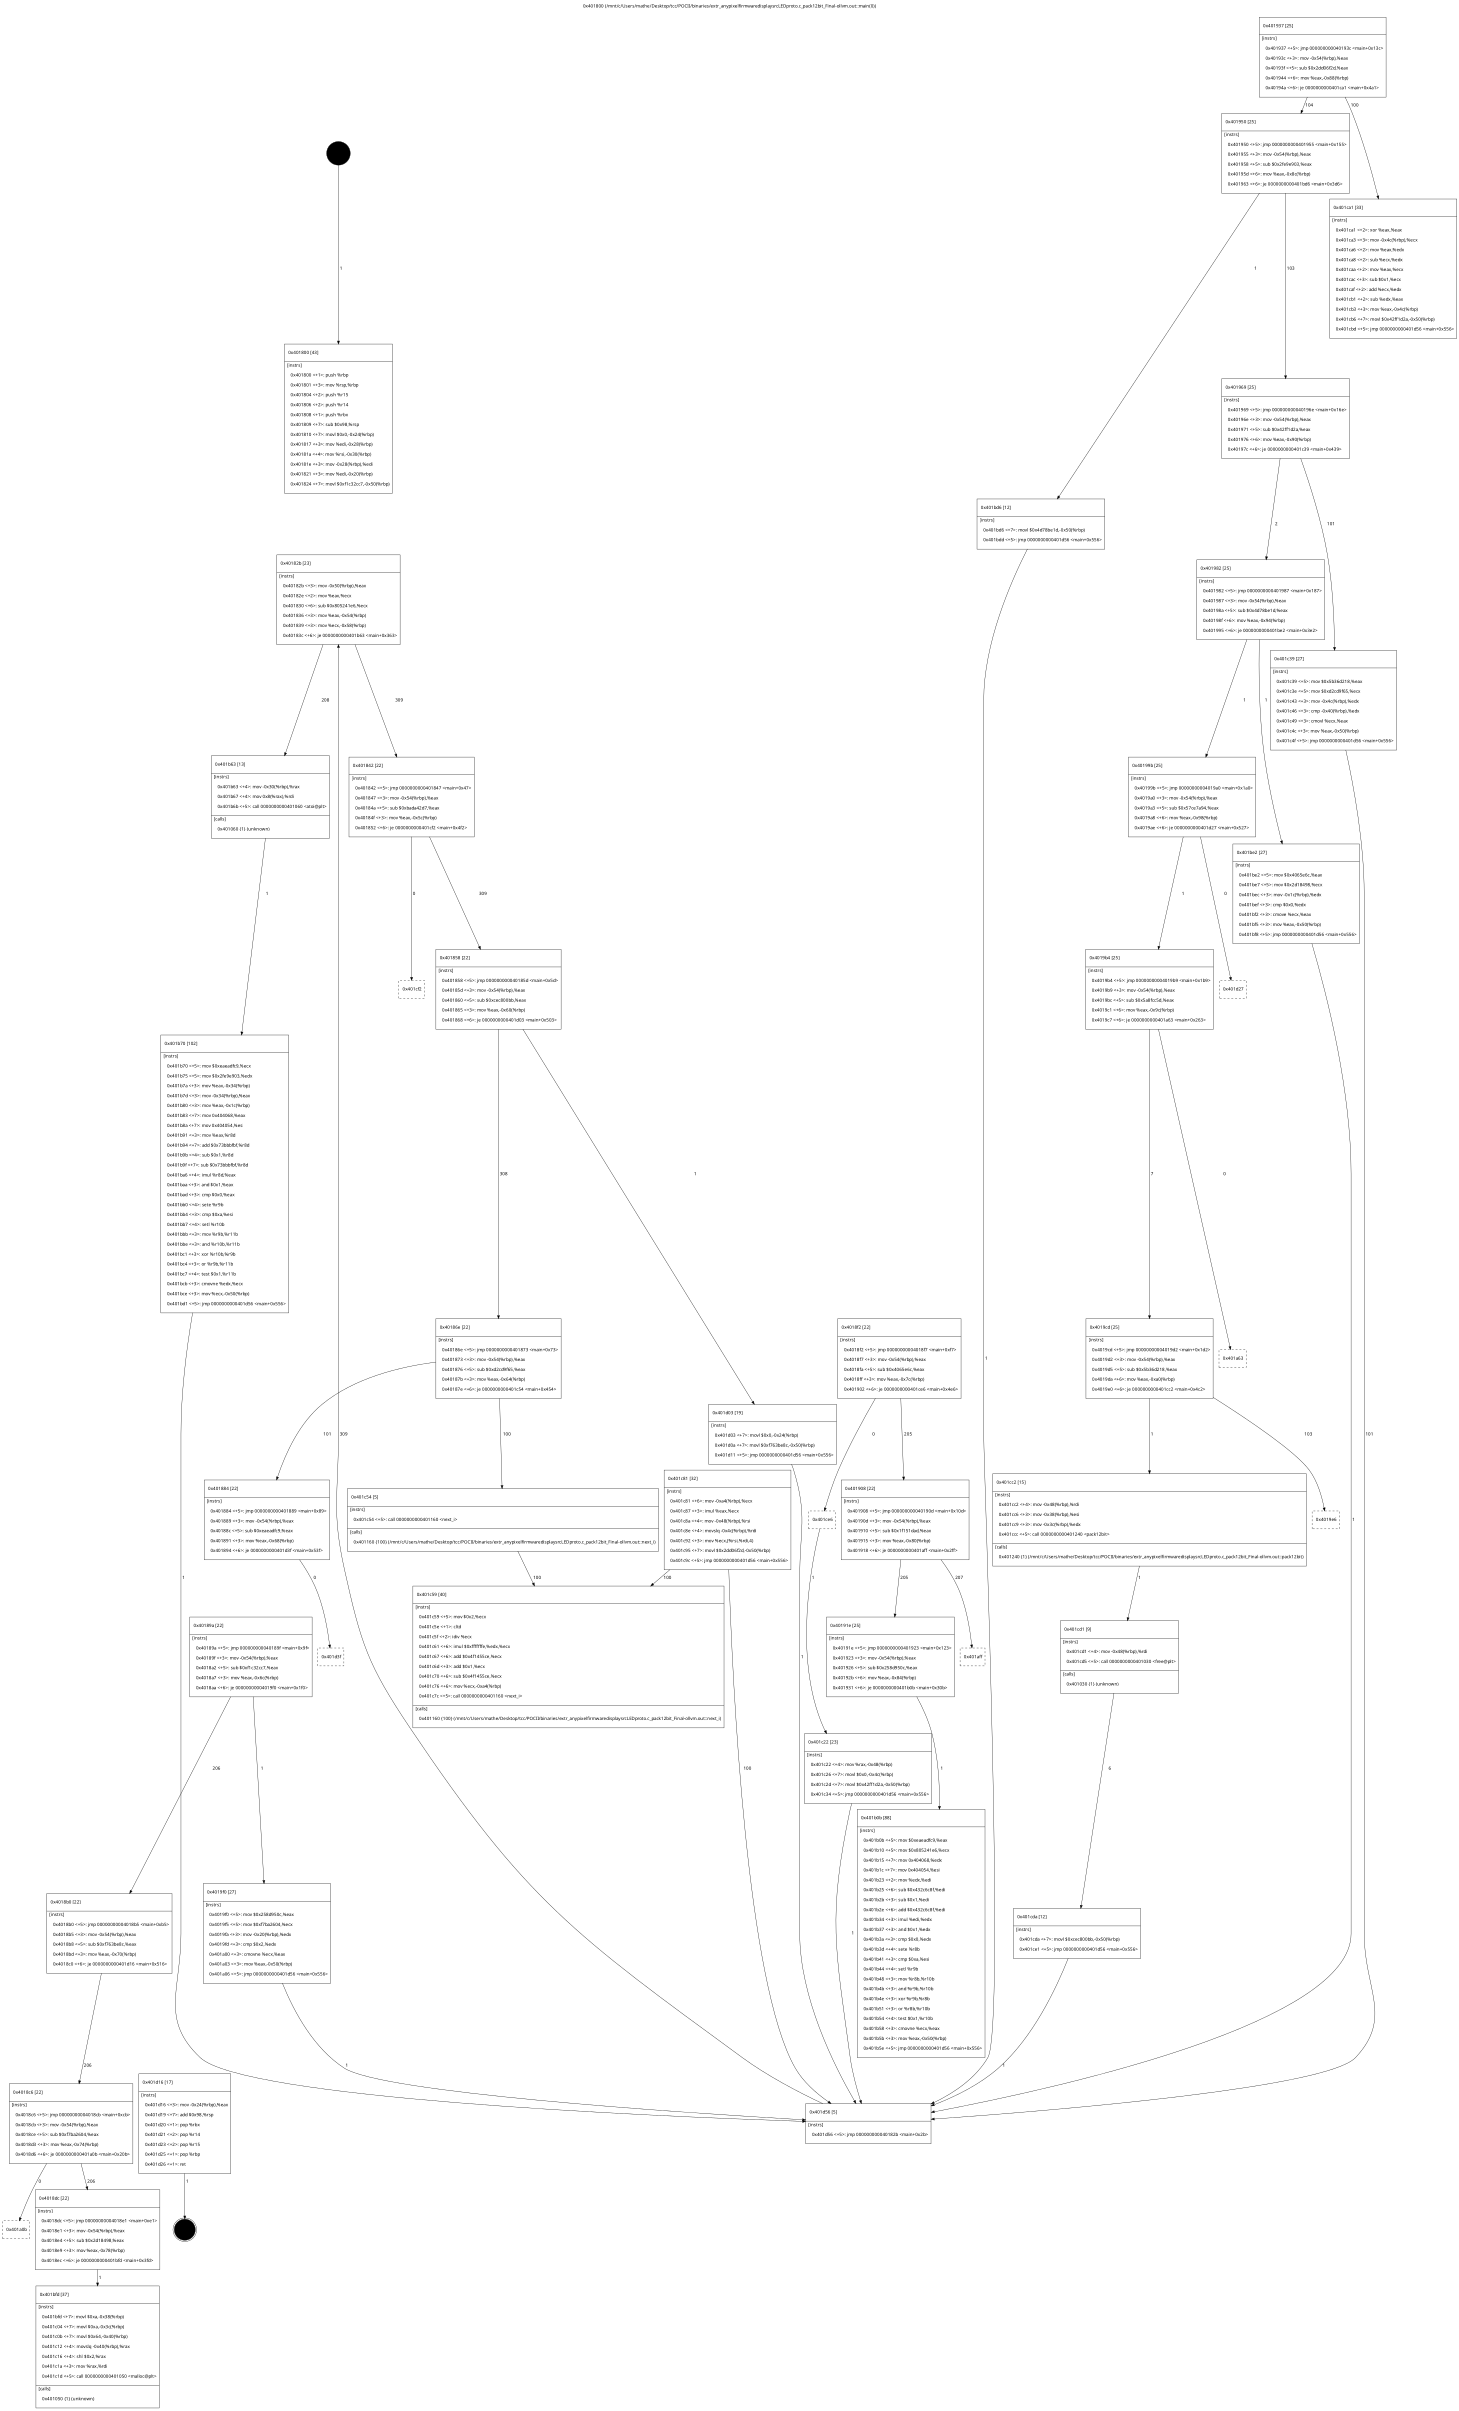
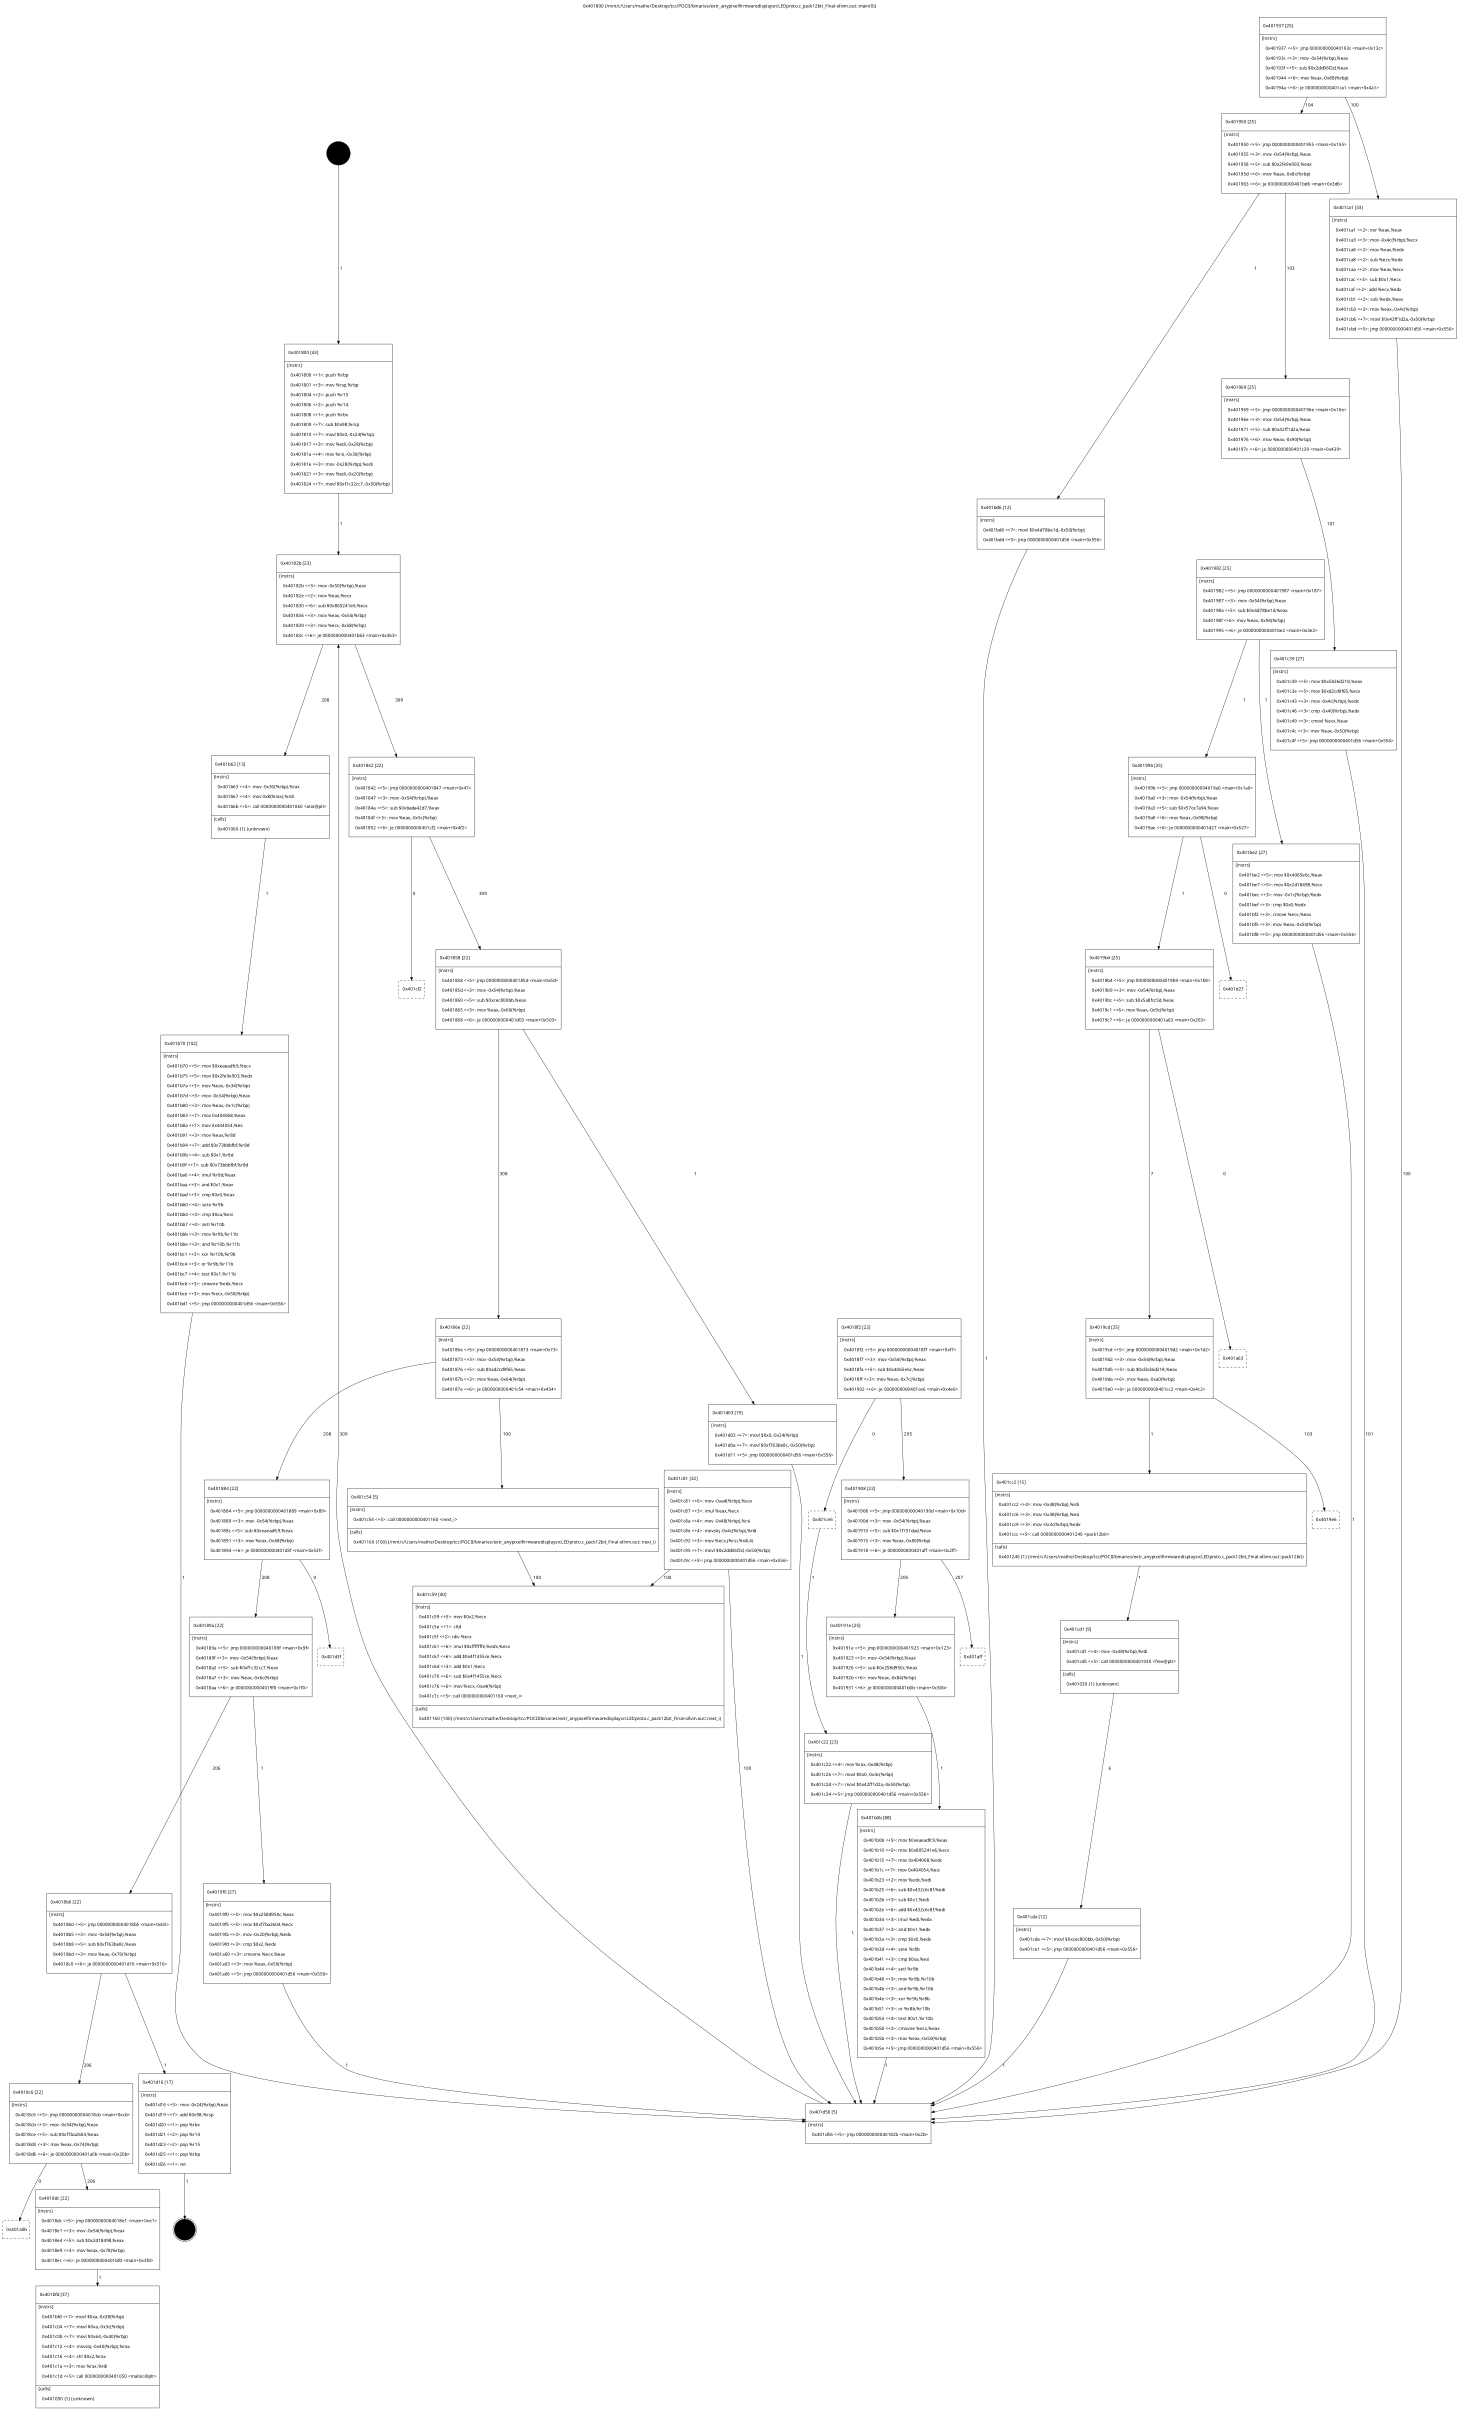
edge "0x401969 [25]" -> "0x401982 [25]": removed, label "2"
edge "0x401800 [43]" -> "0x40182b [23]": added, label "1"
edge "0x401ca1 [33]" -> "0x401d56 [5]": added, label "100"
edge "0x40186e [22]" -> "0x401884 [22]": label " 101" -> " 208"
edge "0x401884 [22]" -> "0x40189a [22]": added, label "208"
edge "0x4018b0 [22]" -> "0x401d16 [17]": added, label "1"
edge "0x401b0b [88]" -> "0x401d56 [5]": added, label "1"
